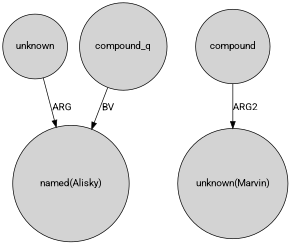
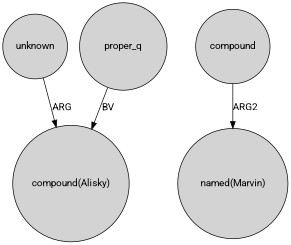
node "compound_q": label "compound_q" -> "proper_q"
node "named(Alisky)": label "named(Alisky)" -> "compound(Alisky)"
node "unknown(Marvin)": label "unknown(Marvin)" -> "named(Marvin)"
